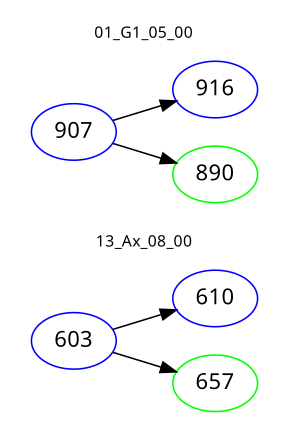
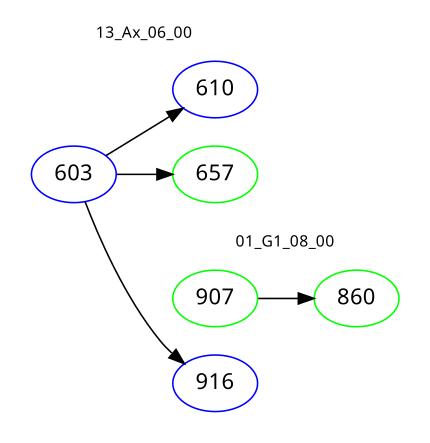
cluster "01_G1_05_00": label "01_G1_05_00" -> "01_G1_08_00"
edge "907" -> "916": now "603" -> "916"
node "907": color blue -> green
node "890": label "890" -> "860"
cluster "13_Ax_08_00": label "13_Ax_08_00" -> "13_Ax_06_00"
